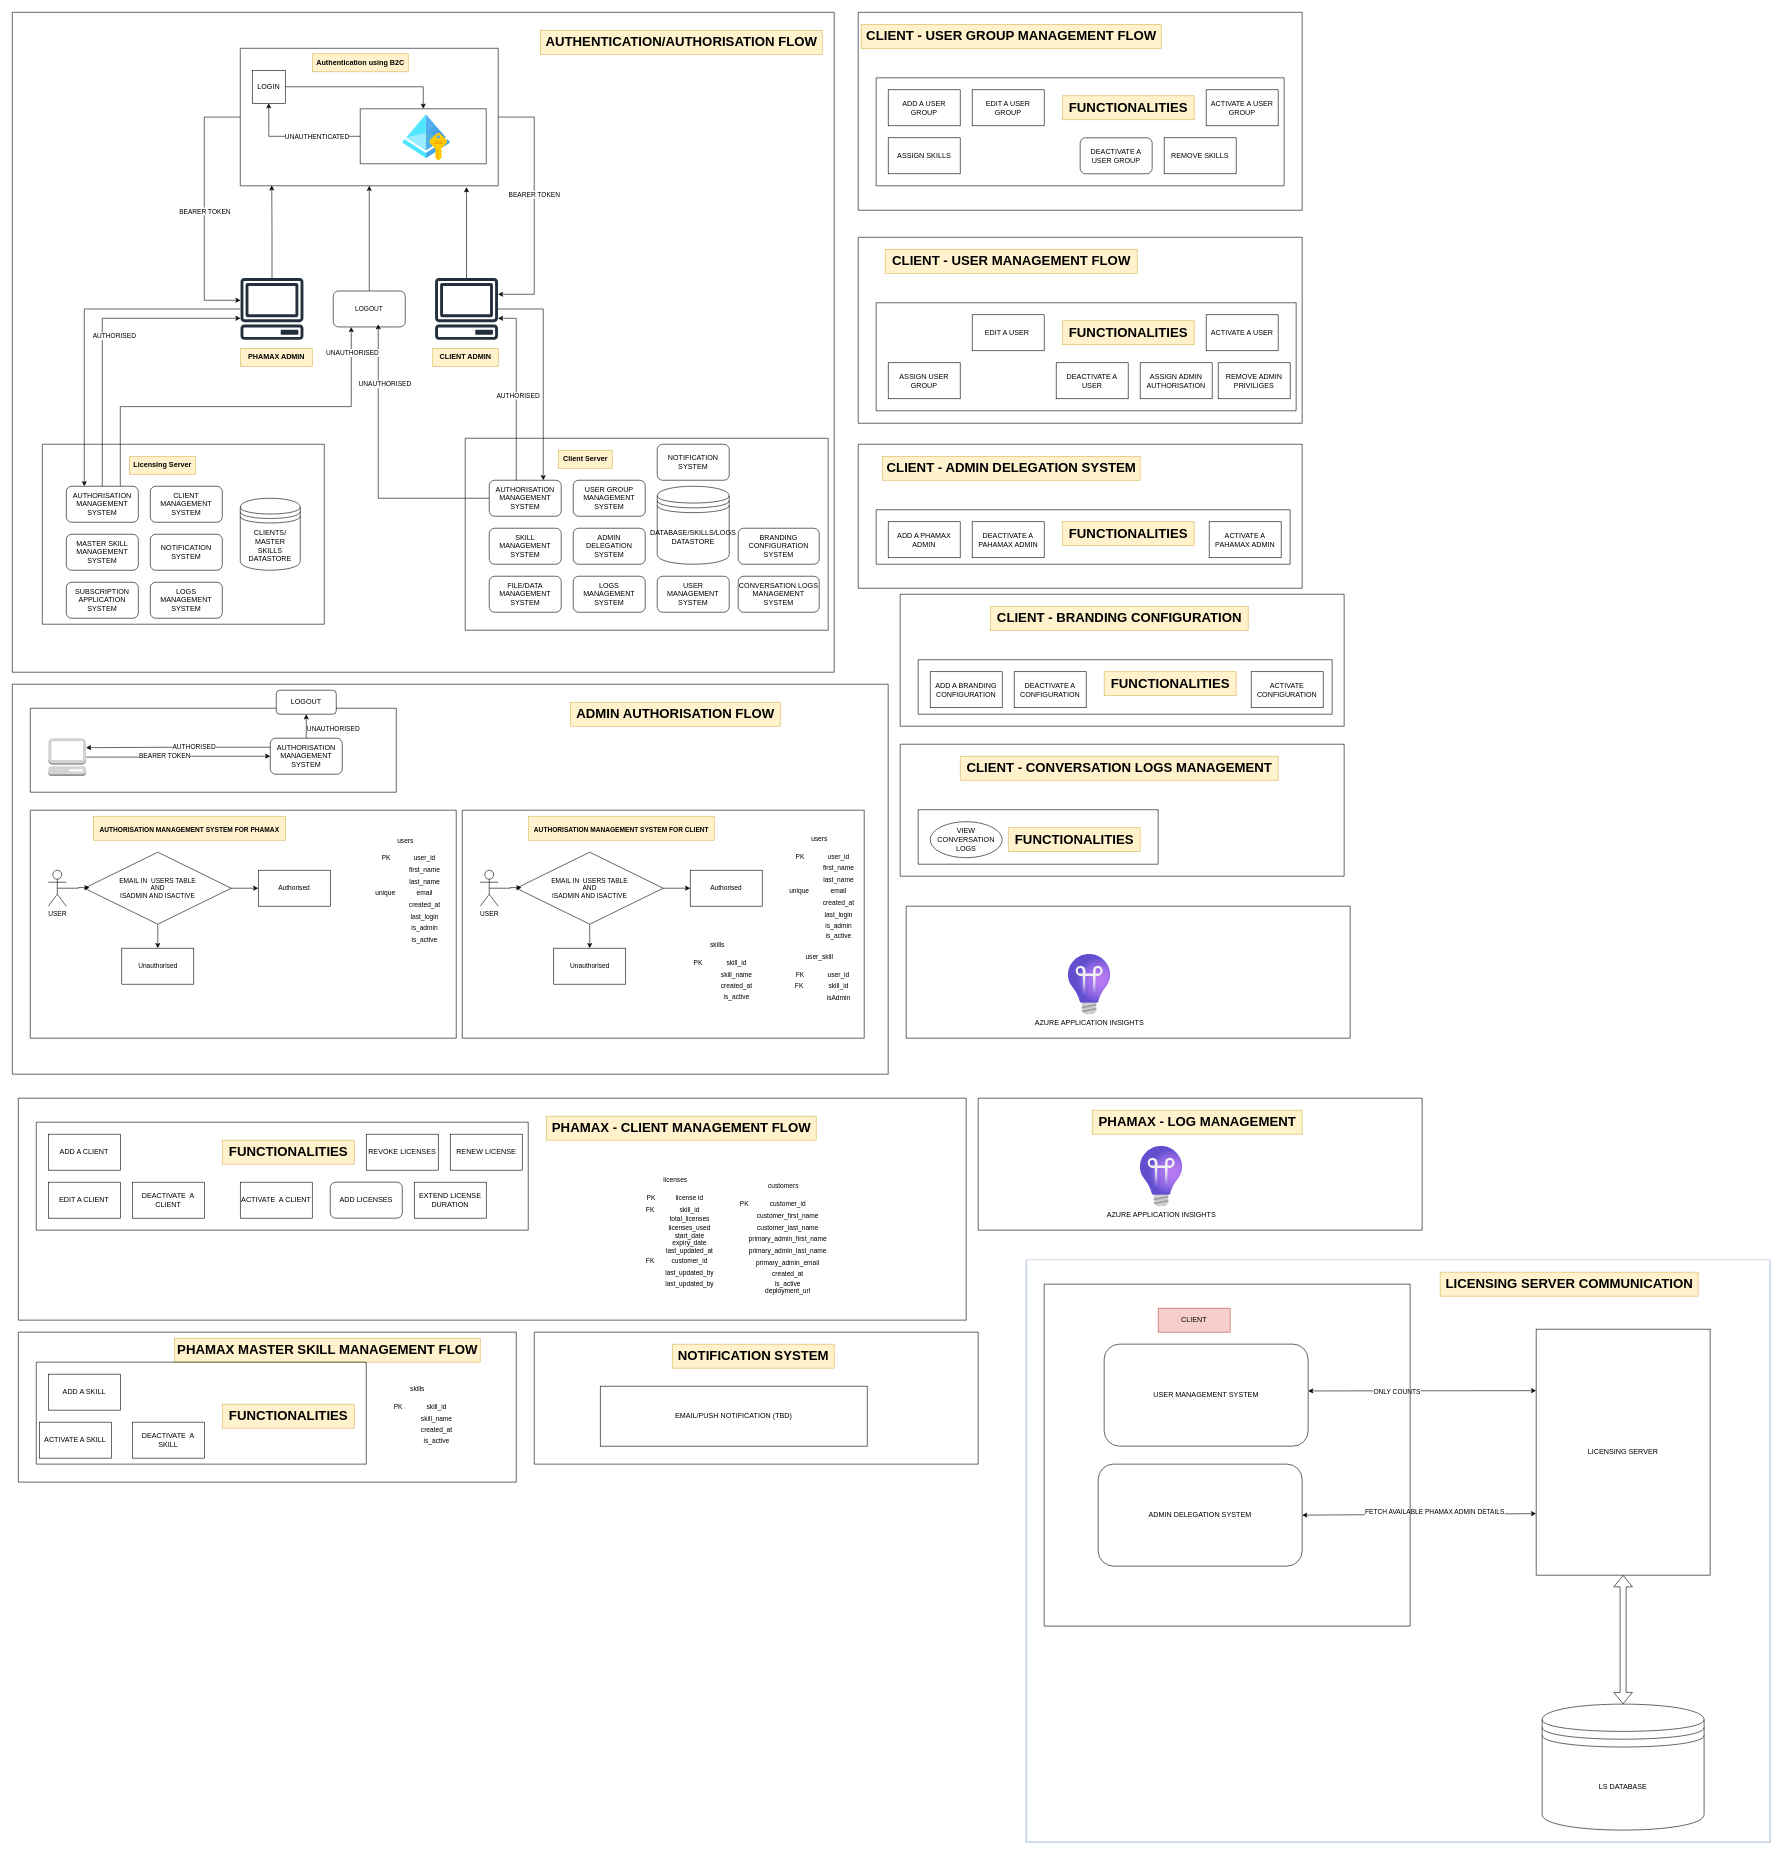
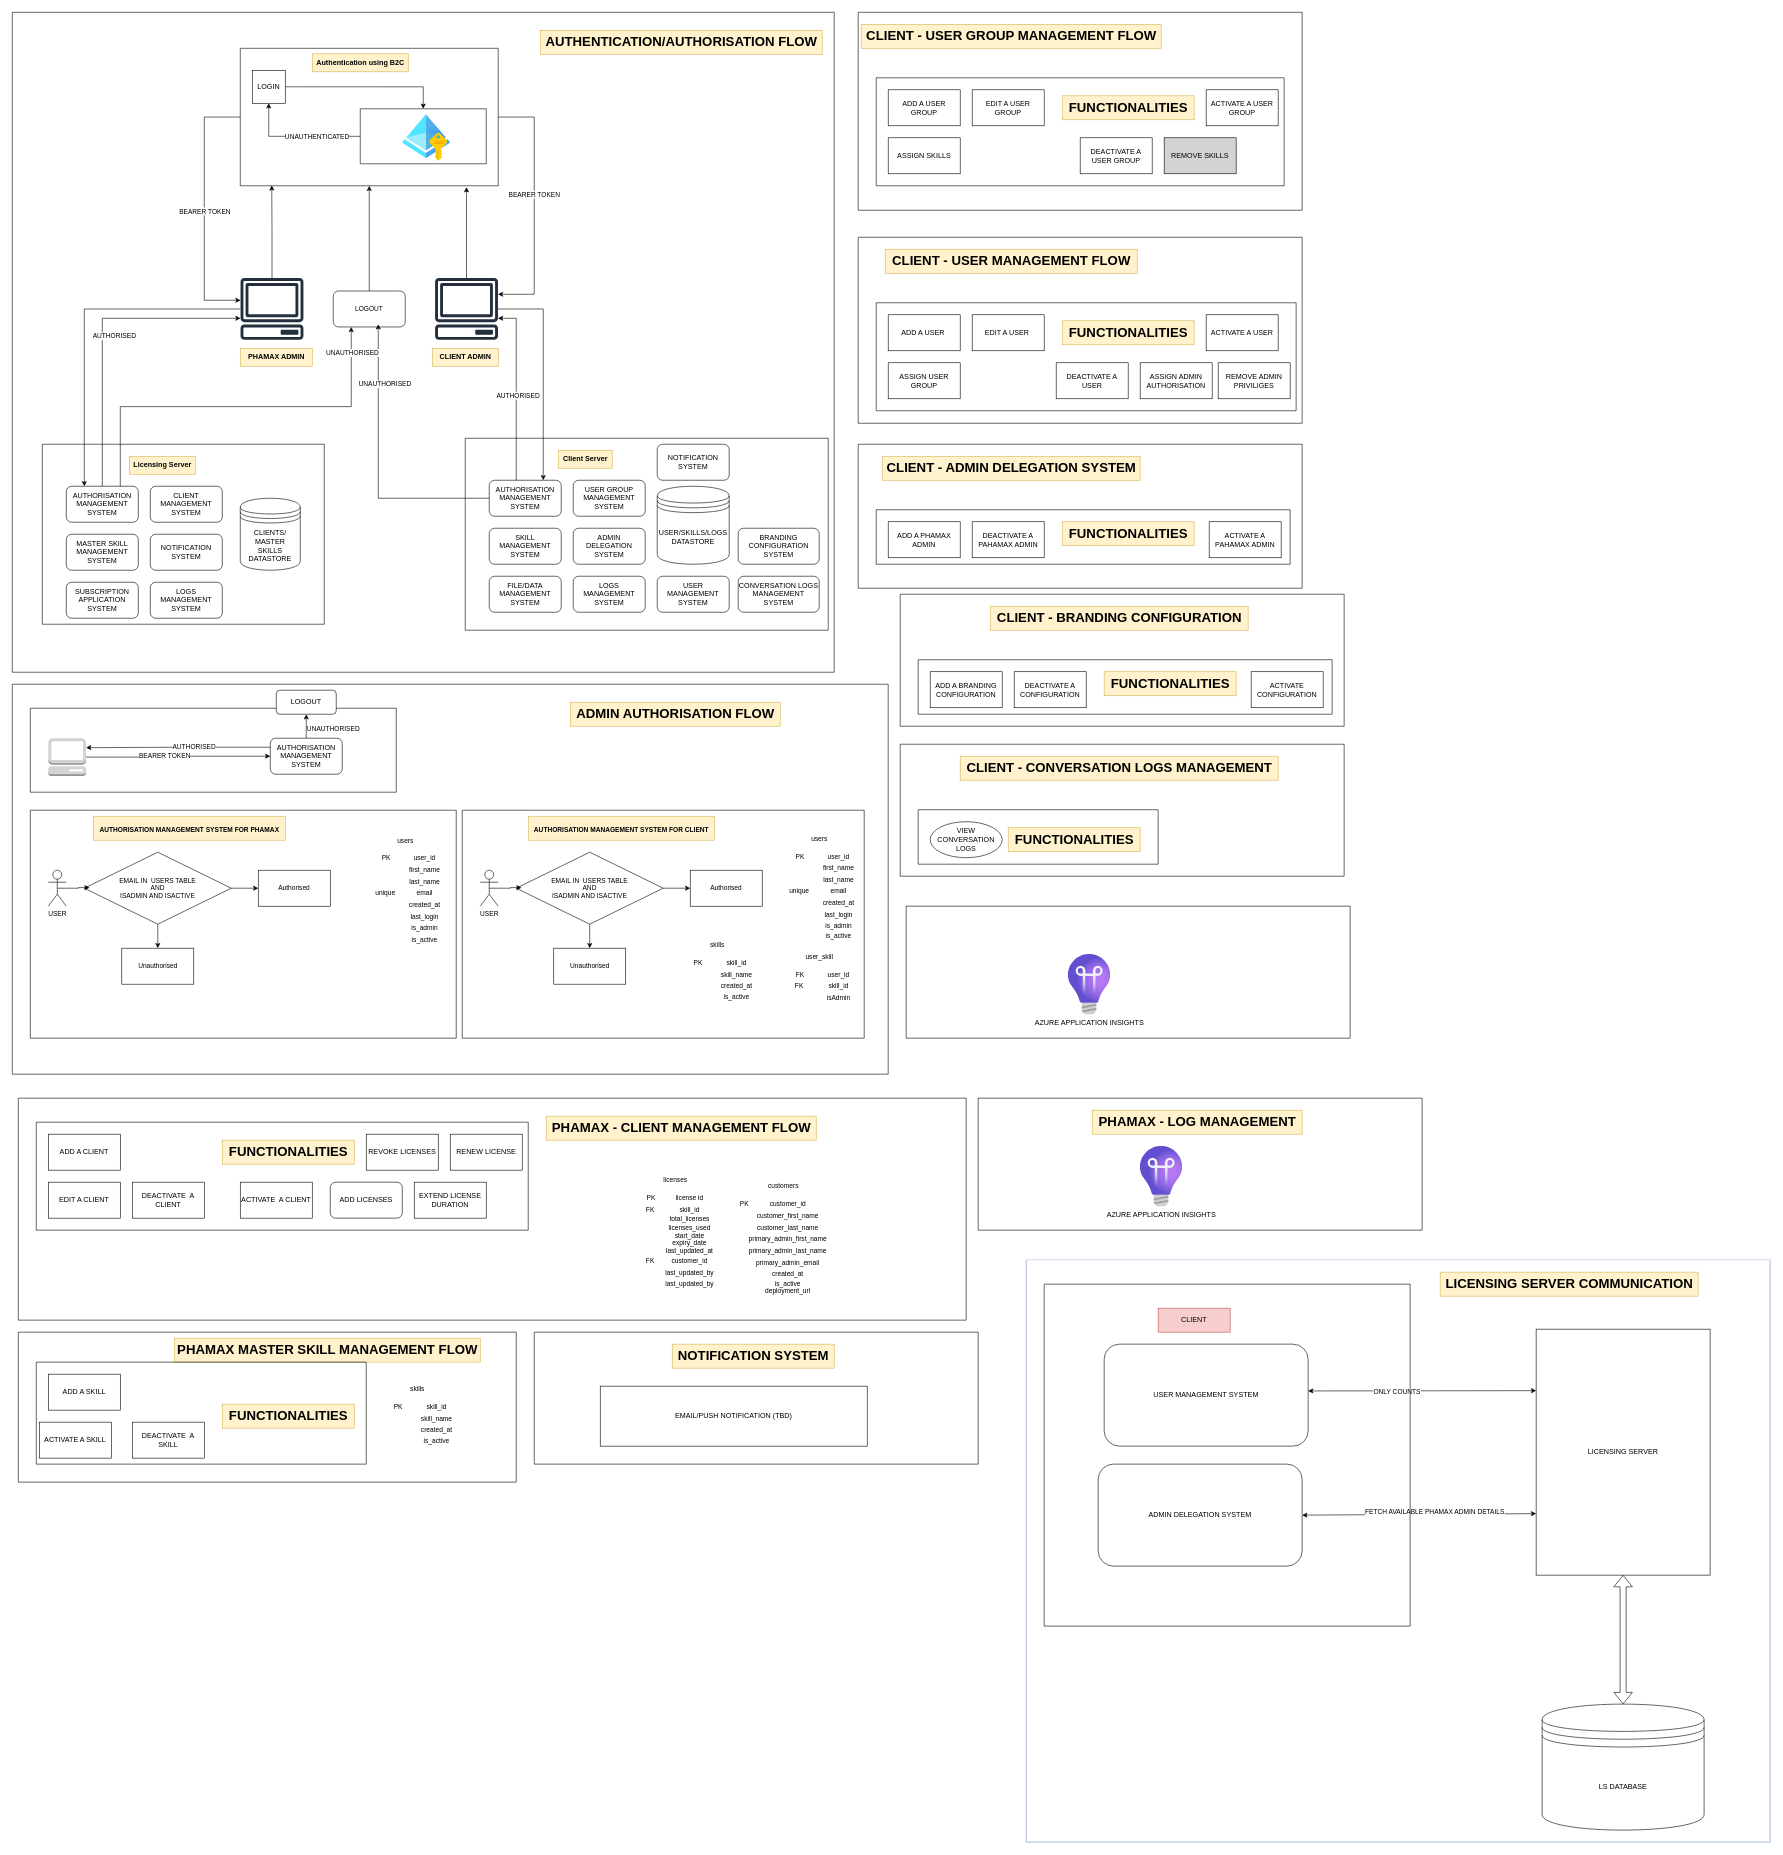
node "DEACTIVATE A USER GROUP": shape rounded rectangle -> rectangle
node "REMOVE SKILLS": fillcolor #ffffff -> #d2d3d3
node "ADD A USER": added
node "DATABASE/SKILLS/LOGS DATASTORE": label "DATABASE/SKILLS/LOGS DATASTORE" -> "USER/SKILLS/LOGS DATASTORE"
